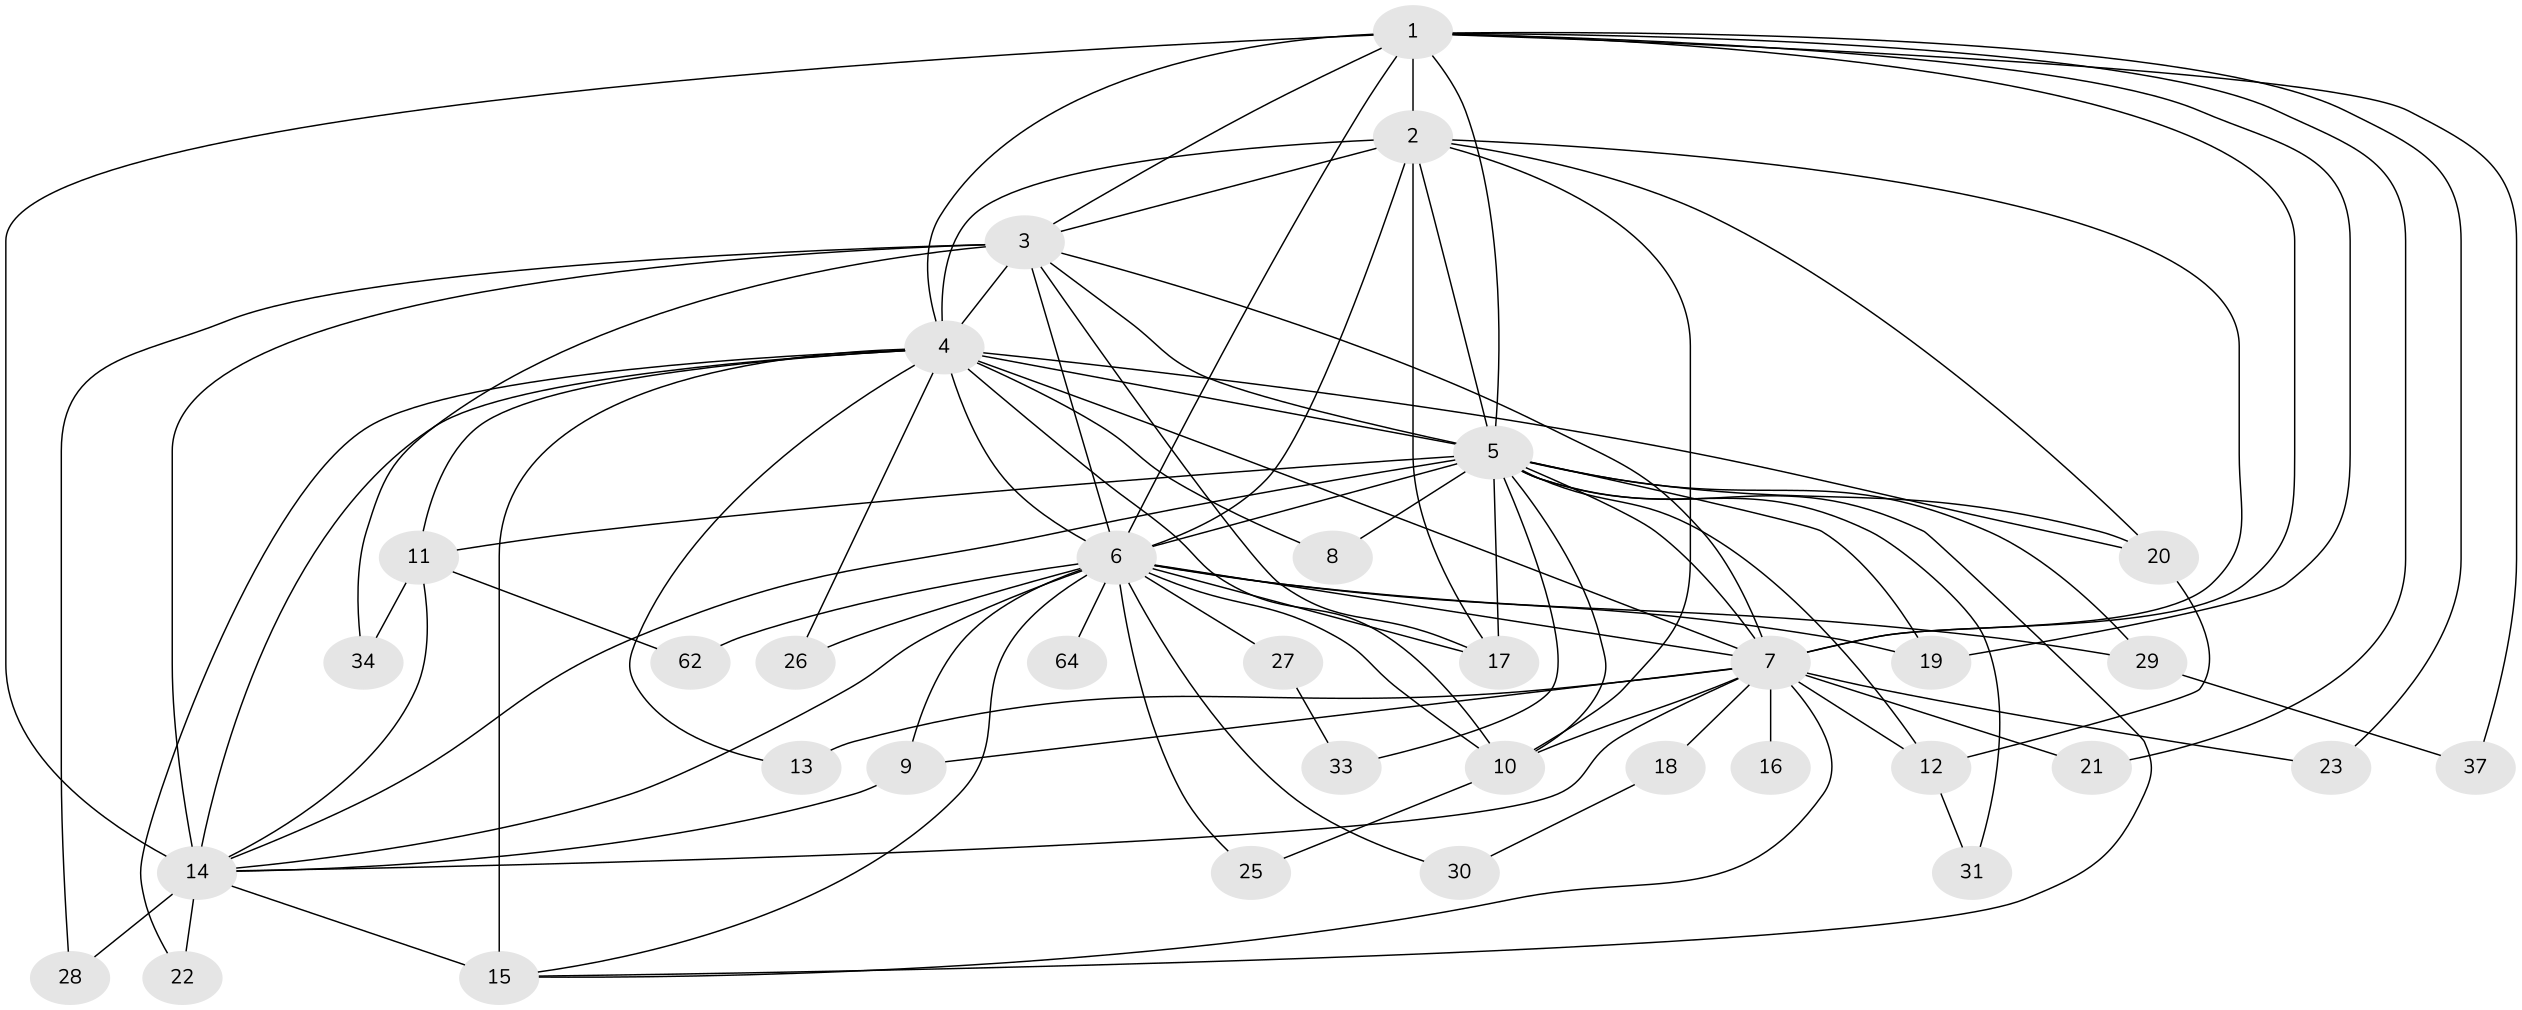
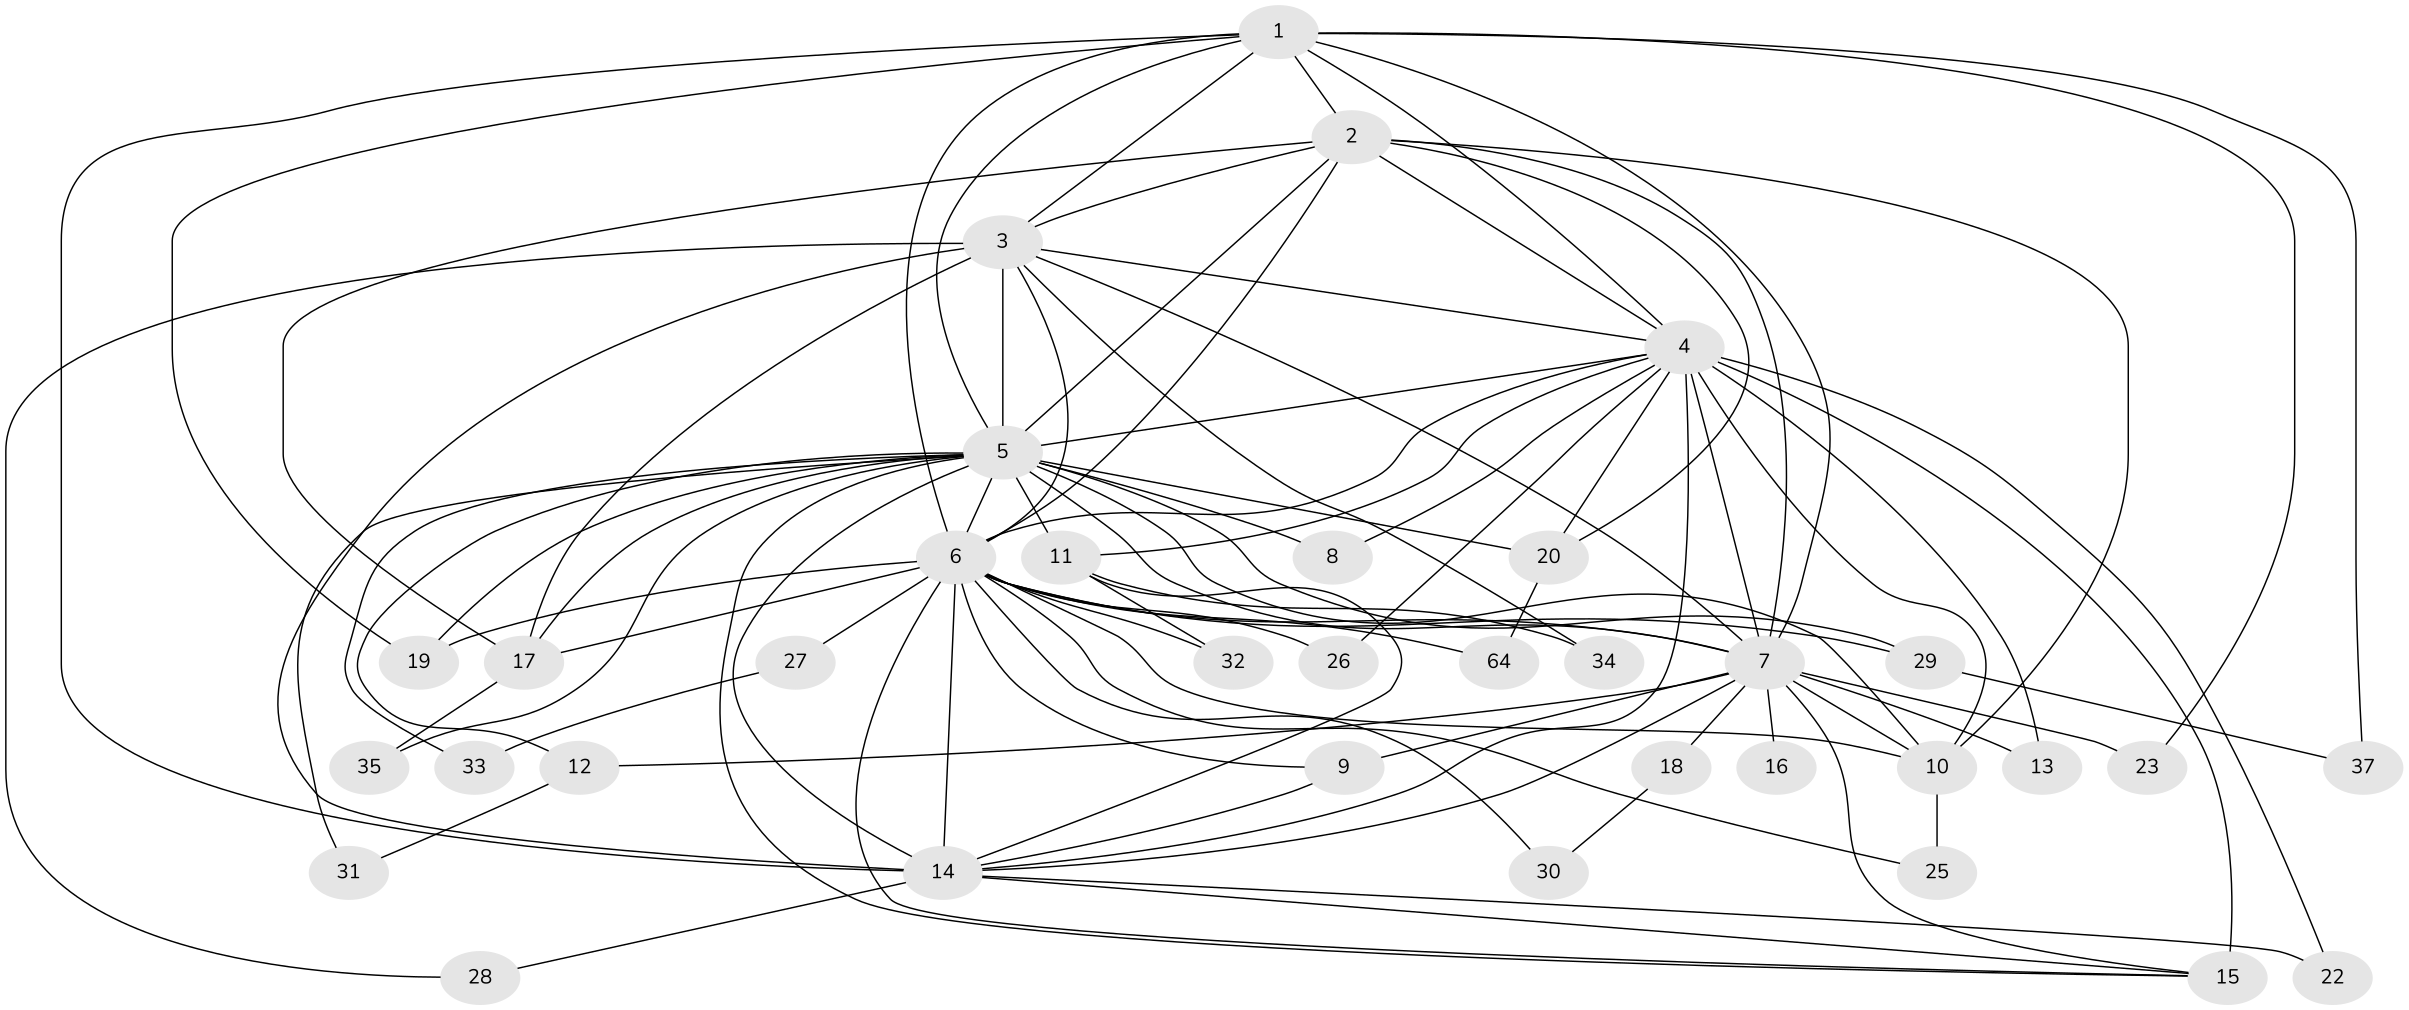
node "62": label "62" -> "32"
edge "20" -- "12": now "20" -- "64"
node "35": added
node "21": removed
